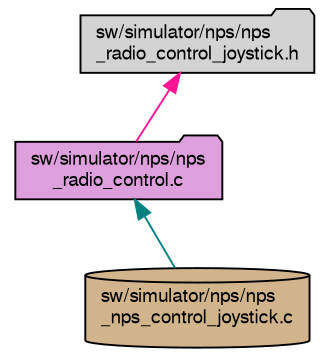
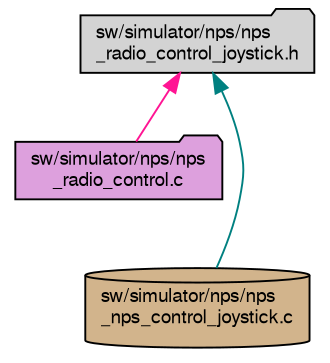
edge "sw/simulator/nps/nps _nps_control_joystick.c" -> "sw/simulator/nps/nps _radio_control.c": now "sw/simulator/nps/nps _nps_control_joystick.c" -> "sw/simulator/nps/nps _radio_control_joystick.h"
